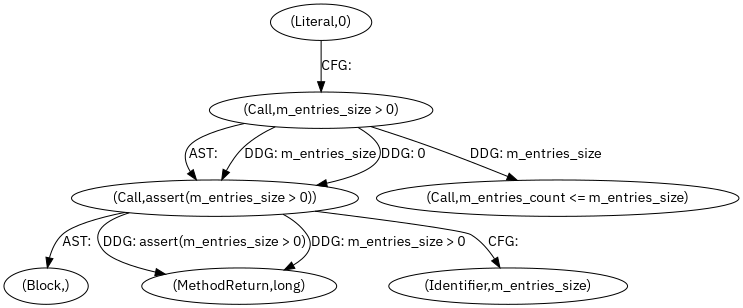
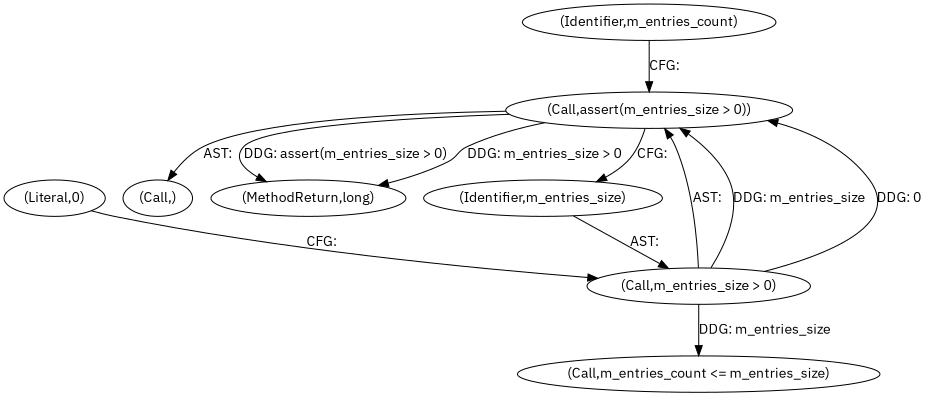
node "(Identifier,m_entries_count)": added
edge "(Identifier,m_entries_size)" -> "(Call,m_entries_size > 0)": added, label "AST:"
node "(Block,)": label "(Block,)" -> "(Call,)"
